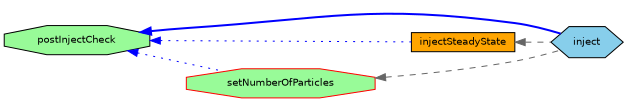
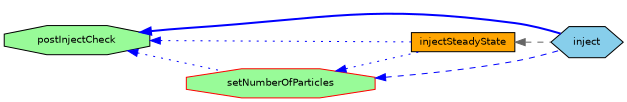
edge "injectSteadyState" -> "setNumberOfParticles": added
edge "inject" -> "setNumberOfParticles": color gray40 -> blue
